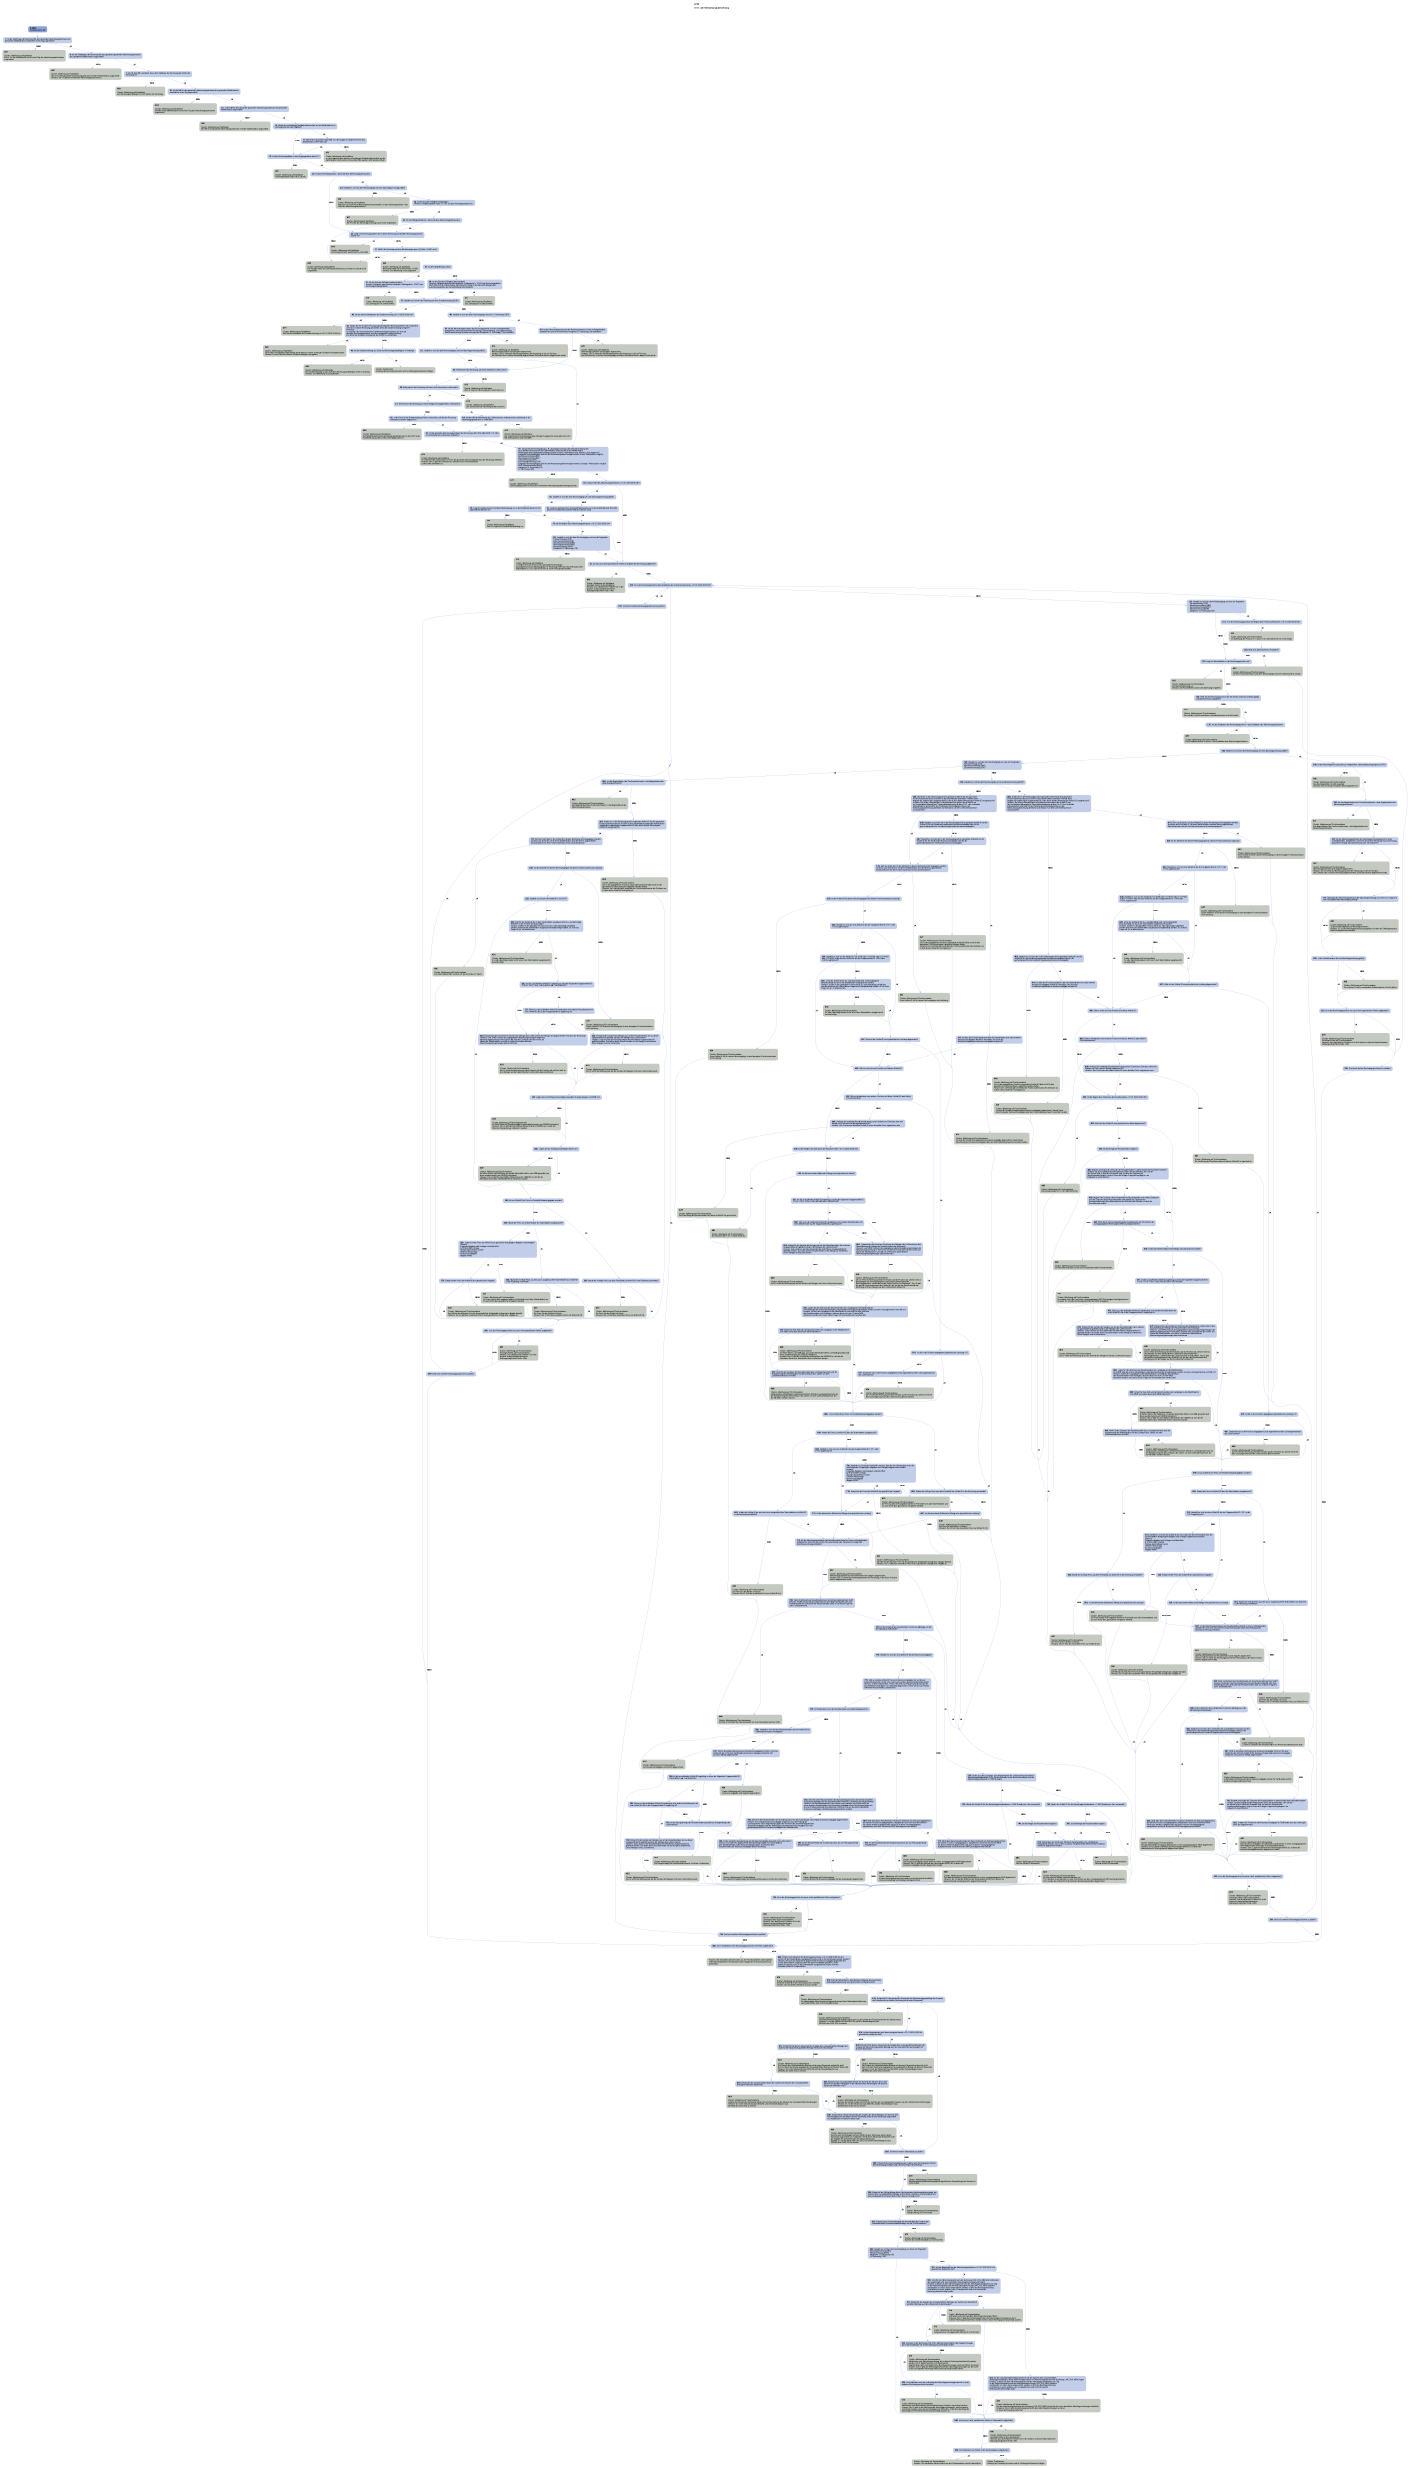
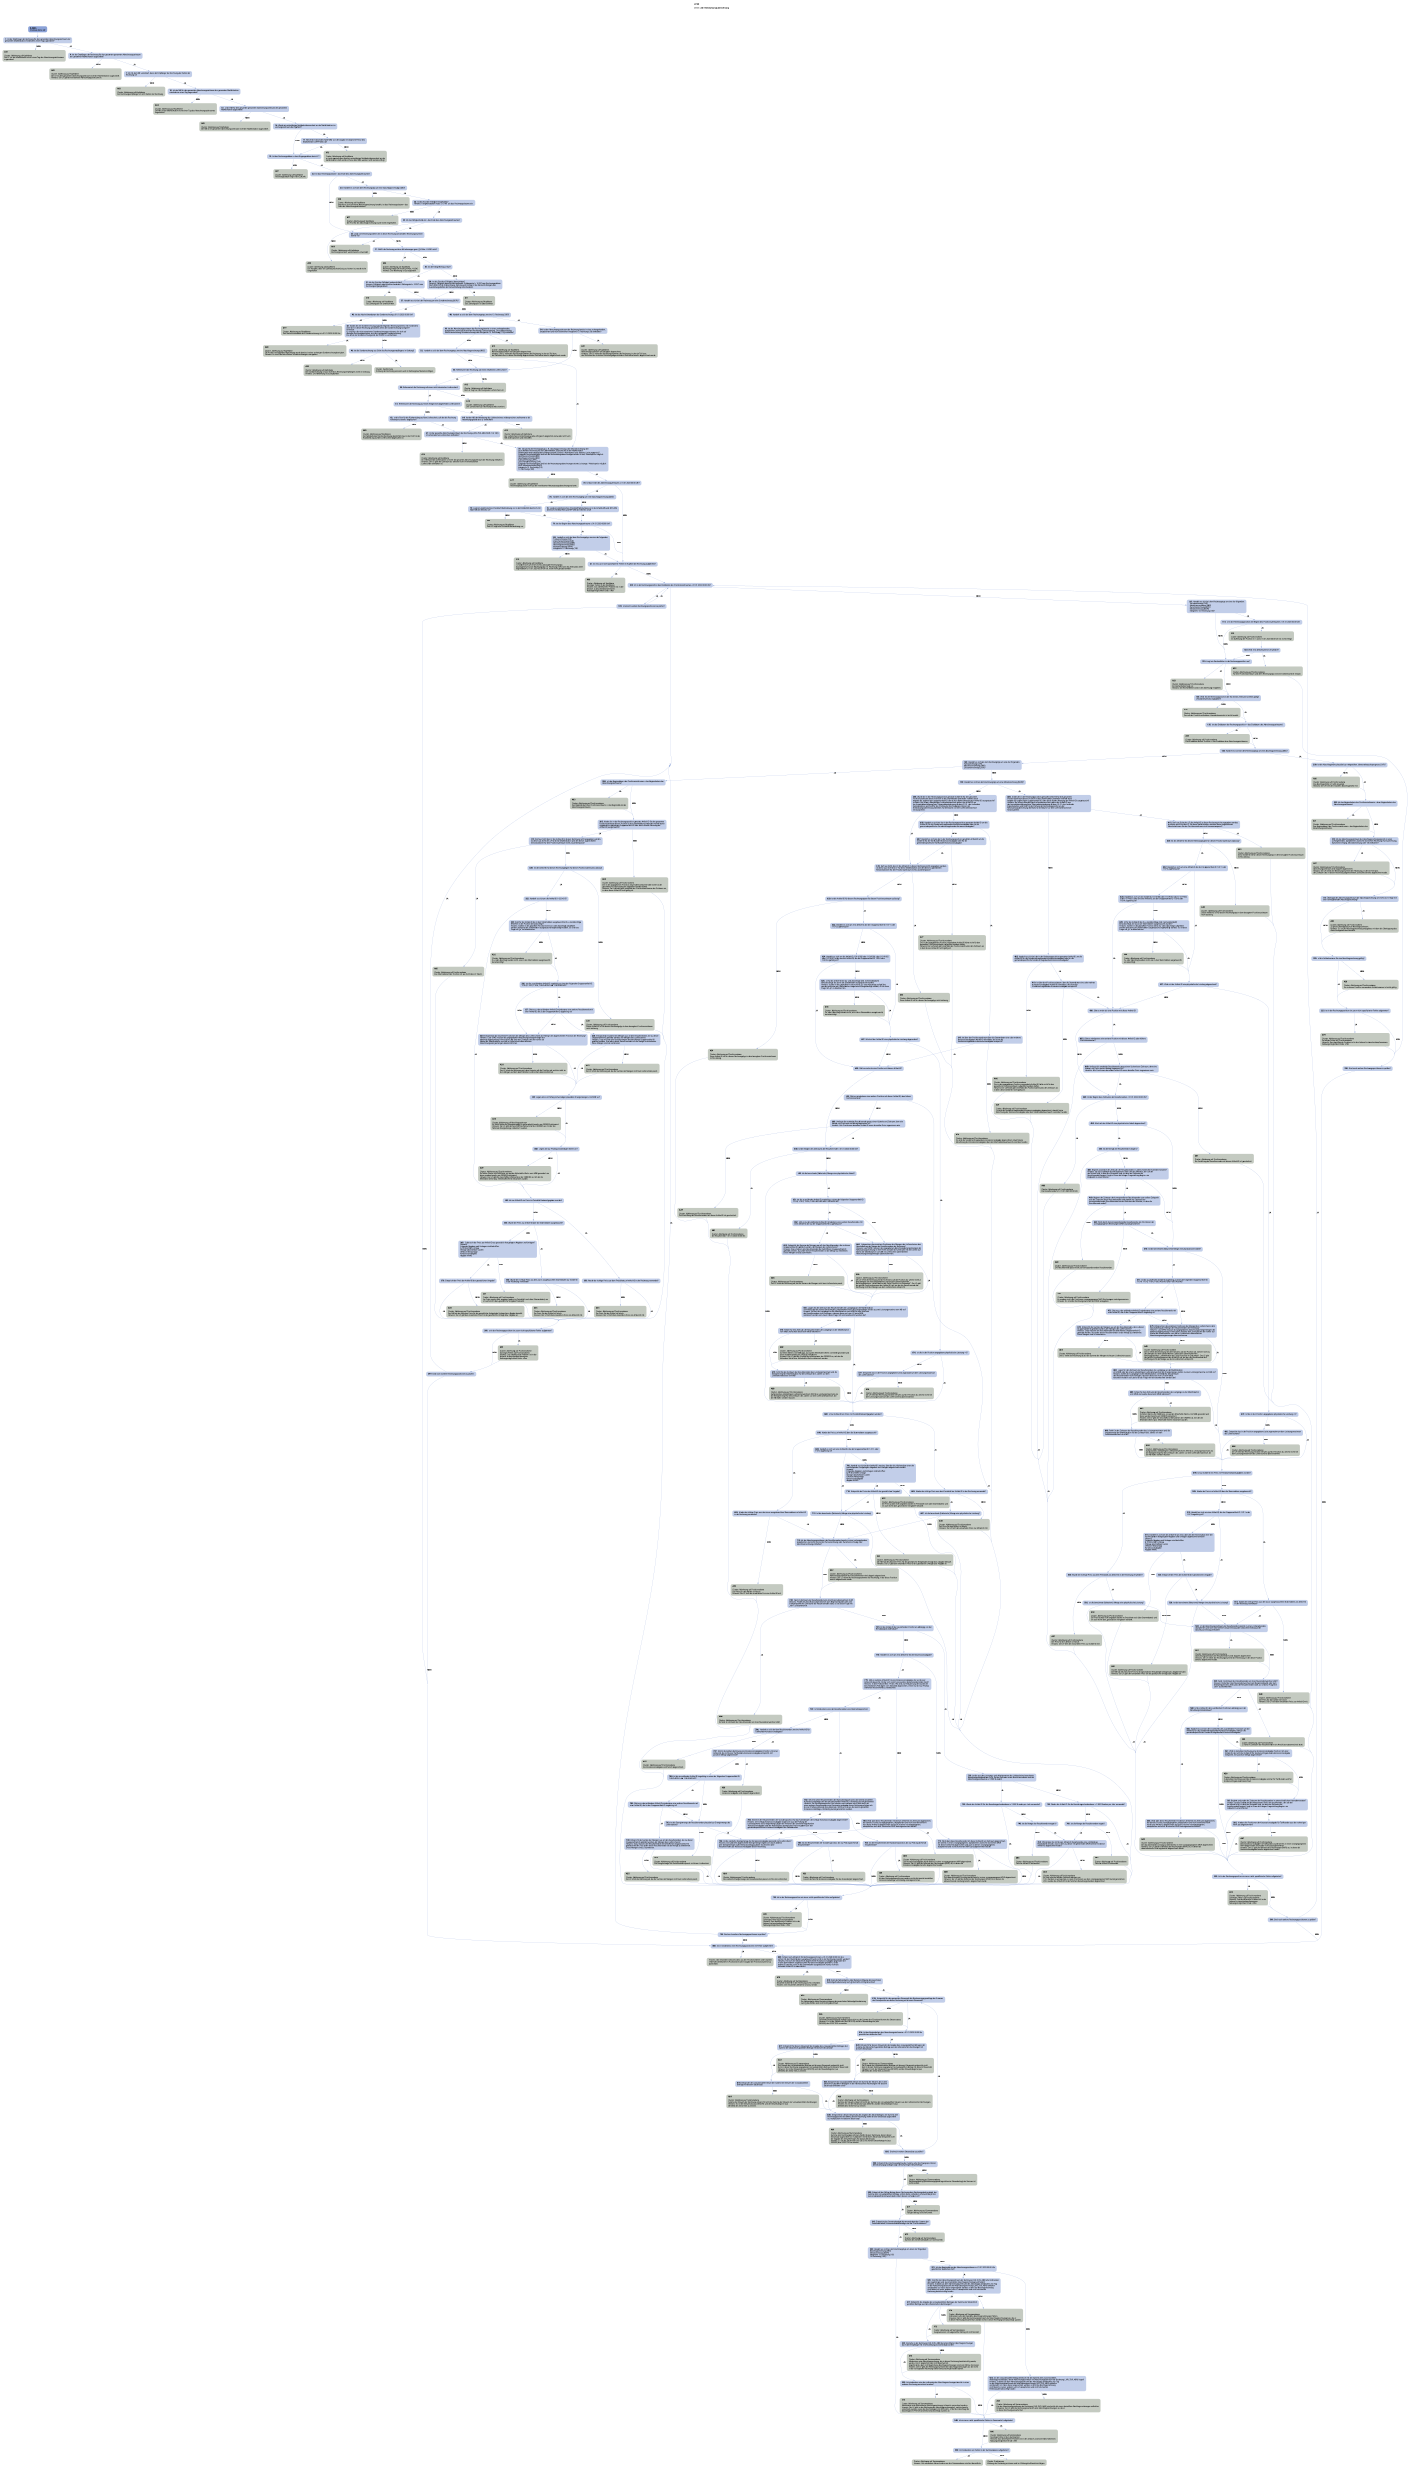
edge "27:" -> "AC8": now "27:" -> "28:"
node "A33": text "Cluster: Cluster auf Positionsebene" -> "Cluster: Ablehnung auf Positionsebene"
edge "630:" -> "635:": removed, label "JA"
